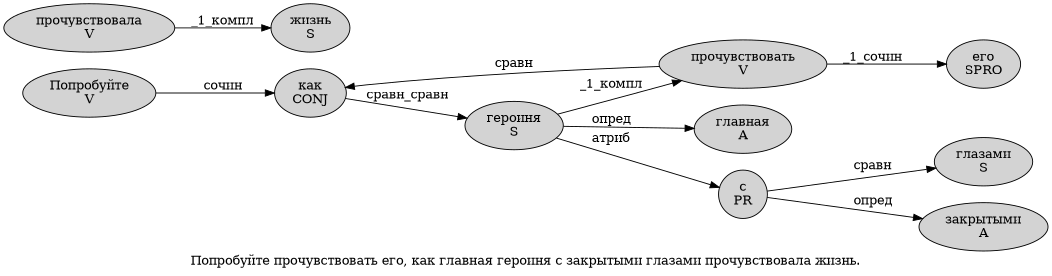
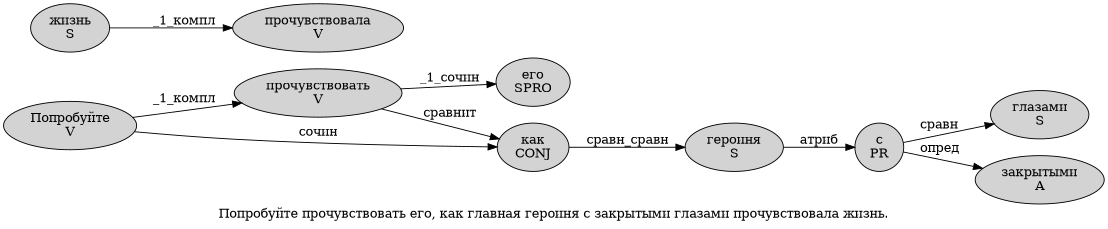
edge "прочувствовала V" -> "жизнь S": reversed
edge "прочувствовать V" -> "как CONJ": label "сравн" -> "сравнит"
edge "героиня S" -> "прочувствовать V": now "Попробуйте V" -> "прочувствовать V"
node "главная A": removed
